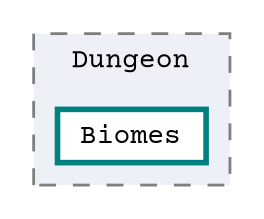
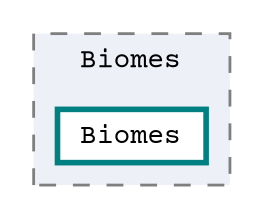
cluster "Dungeon": label "Dungeon" -> "Biomes"
